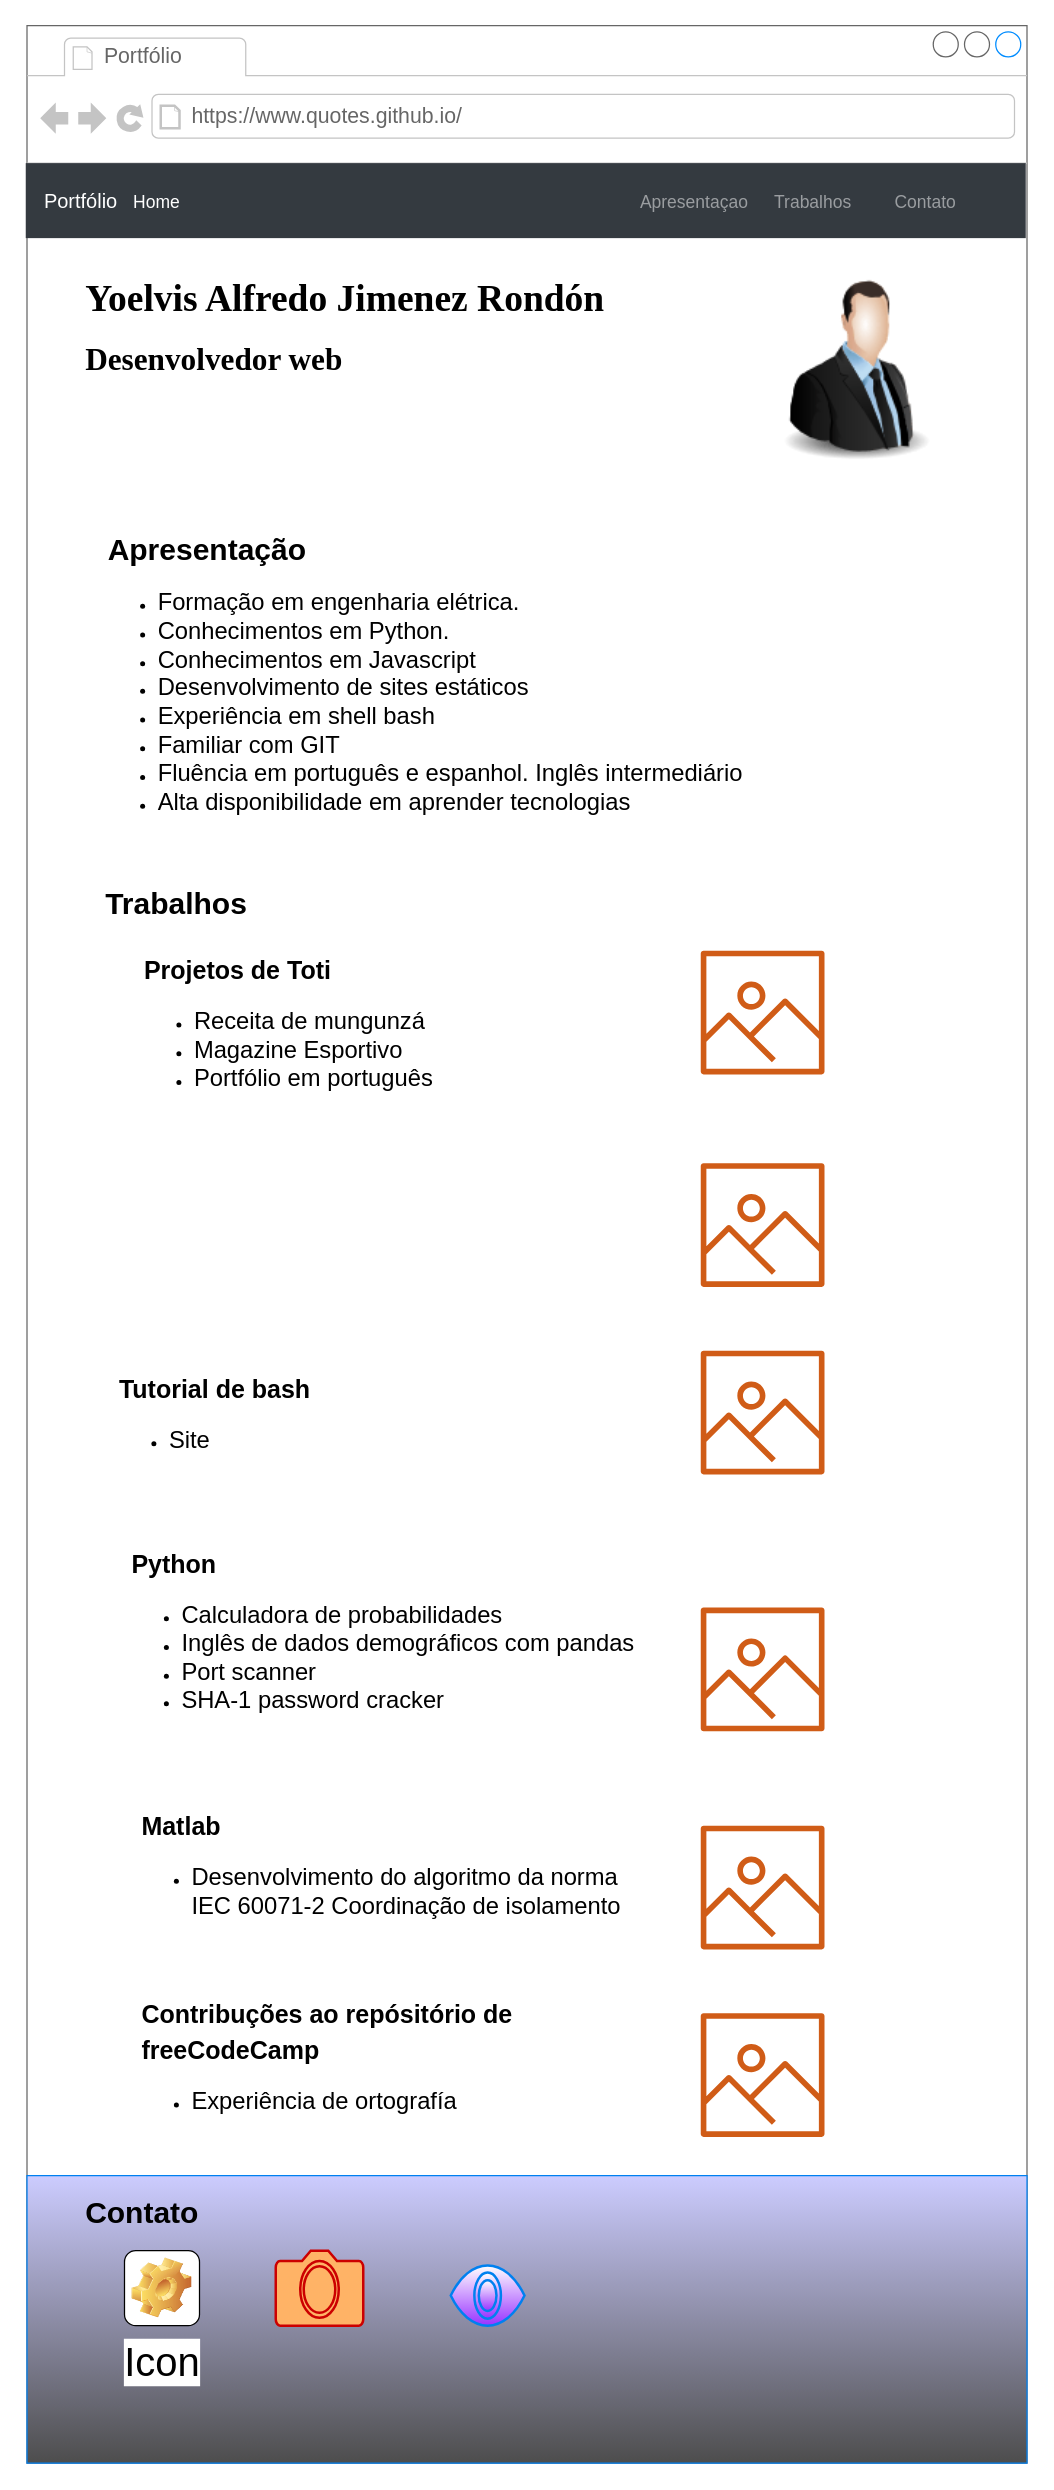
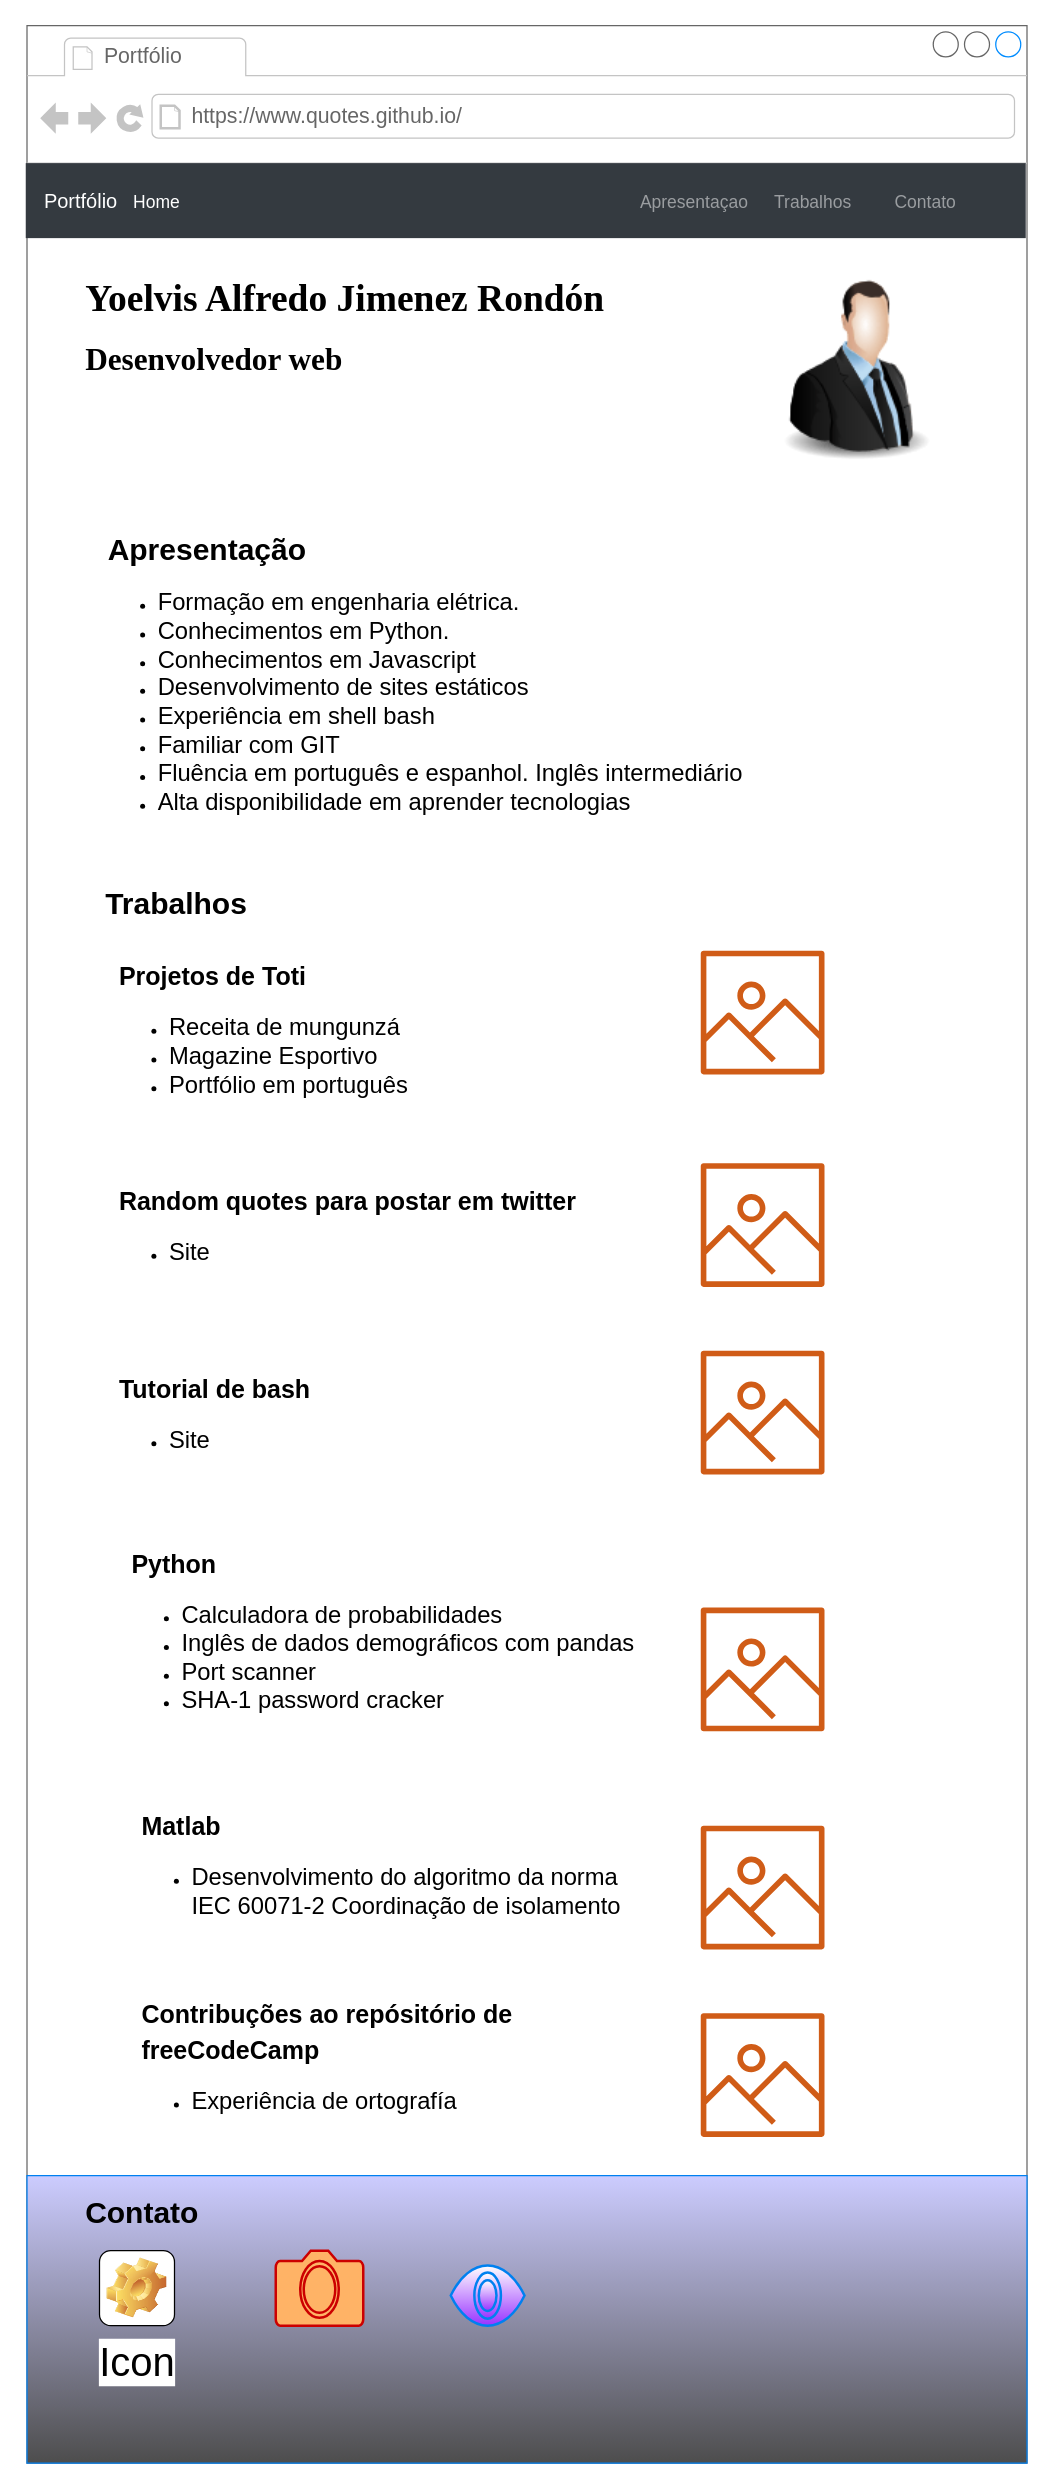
node "Projetos de Toti Receita de mungunzá Magazine Esportivo Portfólio em português": moved (401, 1038) -> (376, 1044)
node "Random quotes para postar em twitter Site": added
node "Icon": moved (162, 2288) -> (137, 2288)
